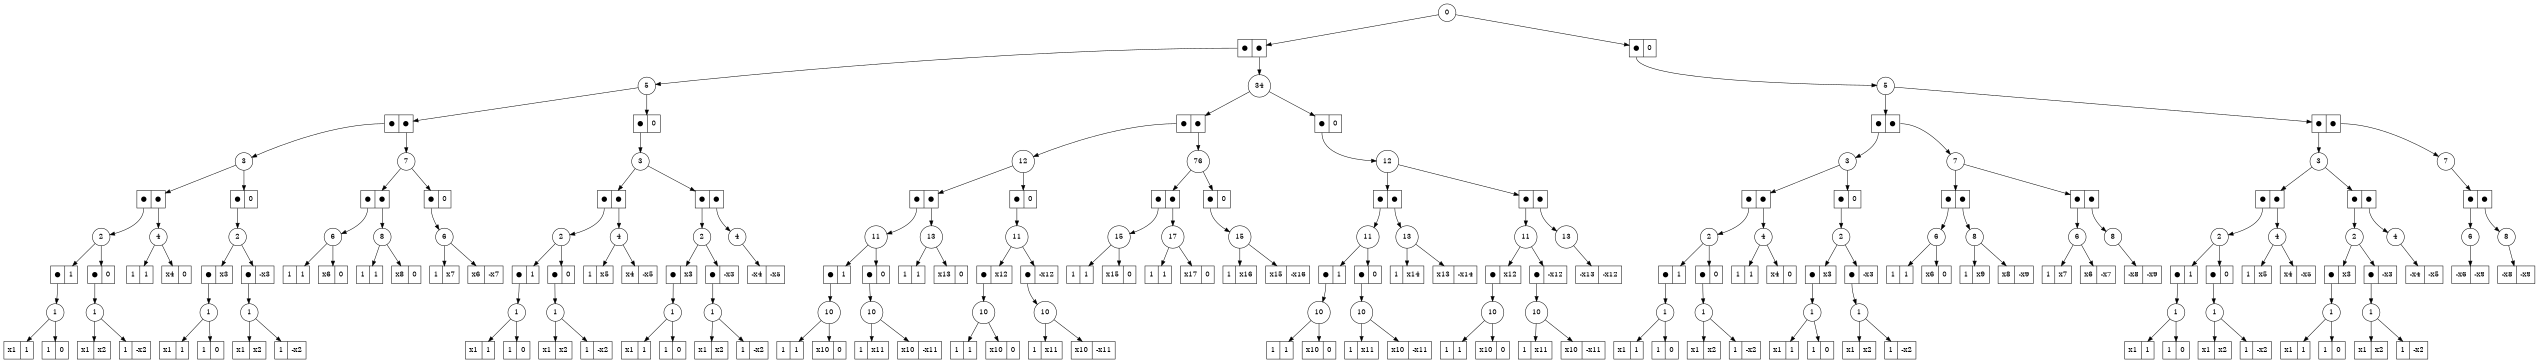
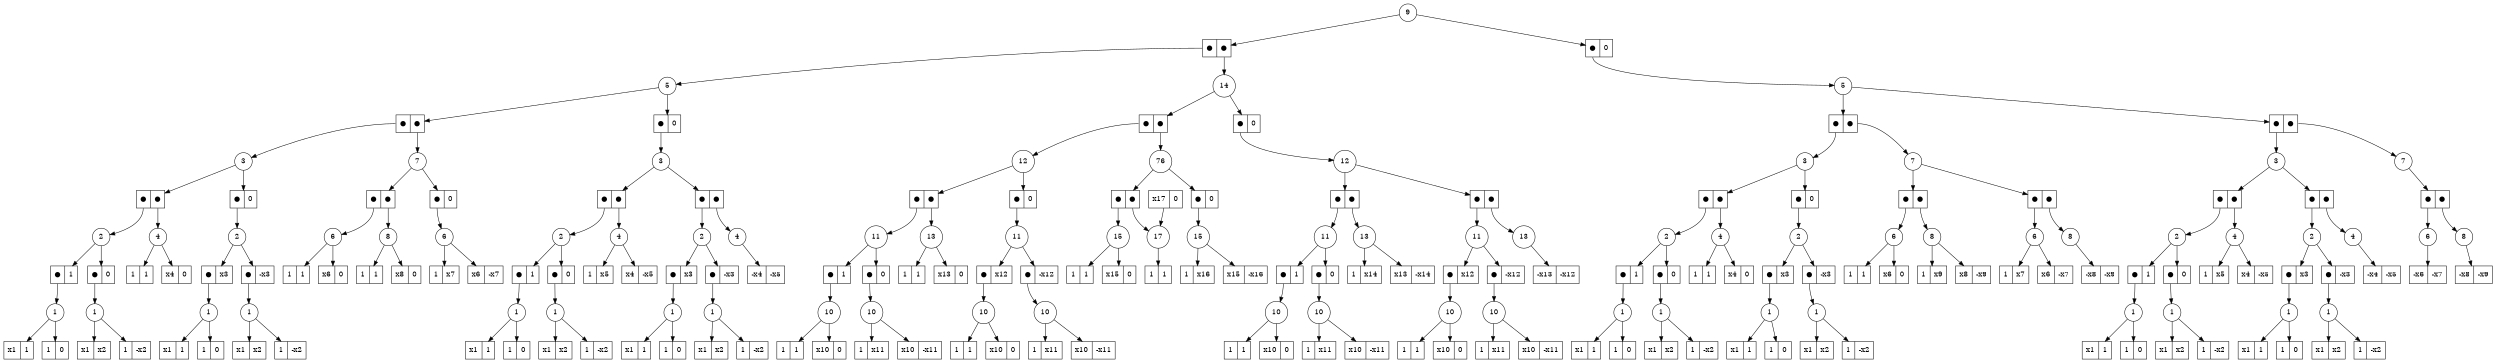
node "0": label "0" -> "9"
node "34": label "34" -> "14"
edge "17" -> "x17": reversed
node "-x6": text "-x9" -> "-x7"
